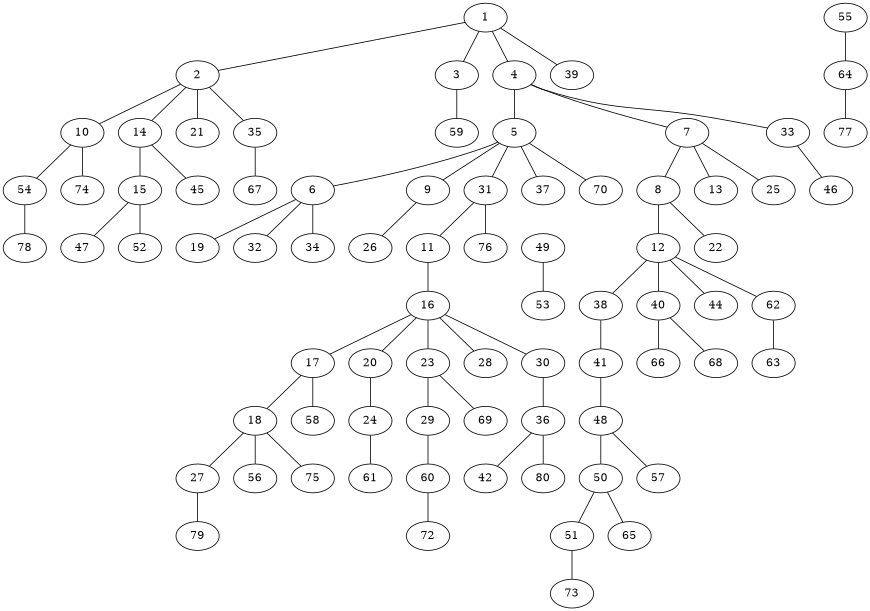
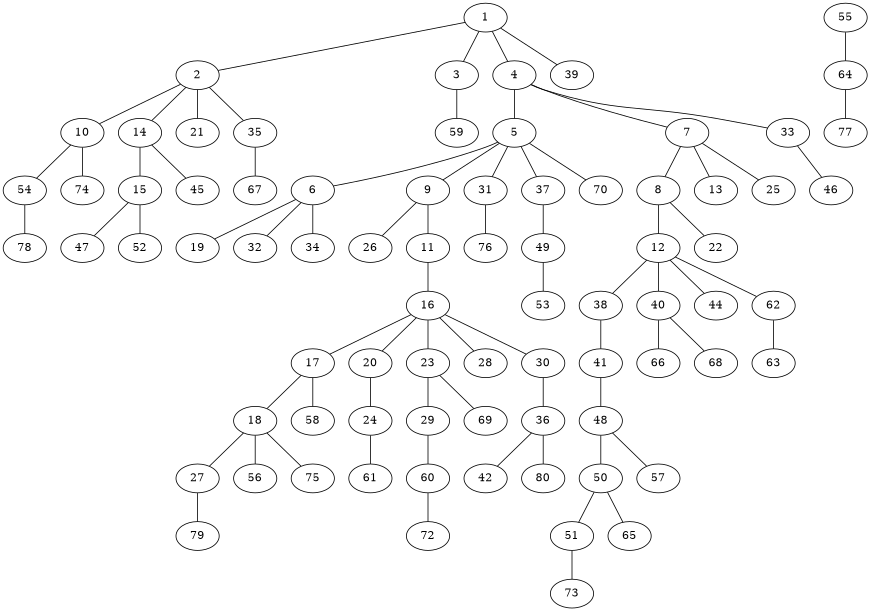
edge "31" -- "11": now "9" -- "11"
edge "37" -- "49": added
